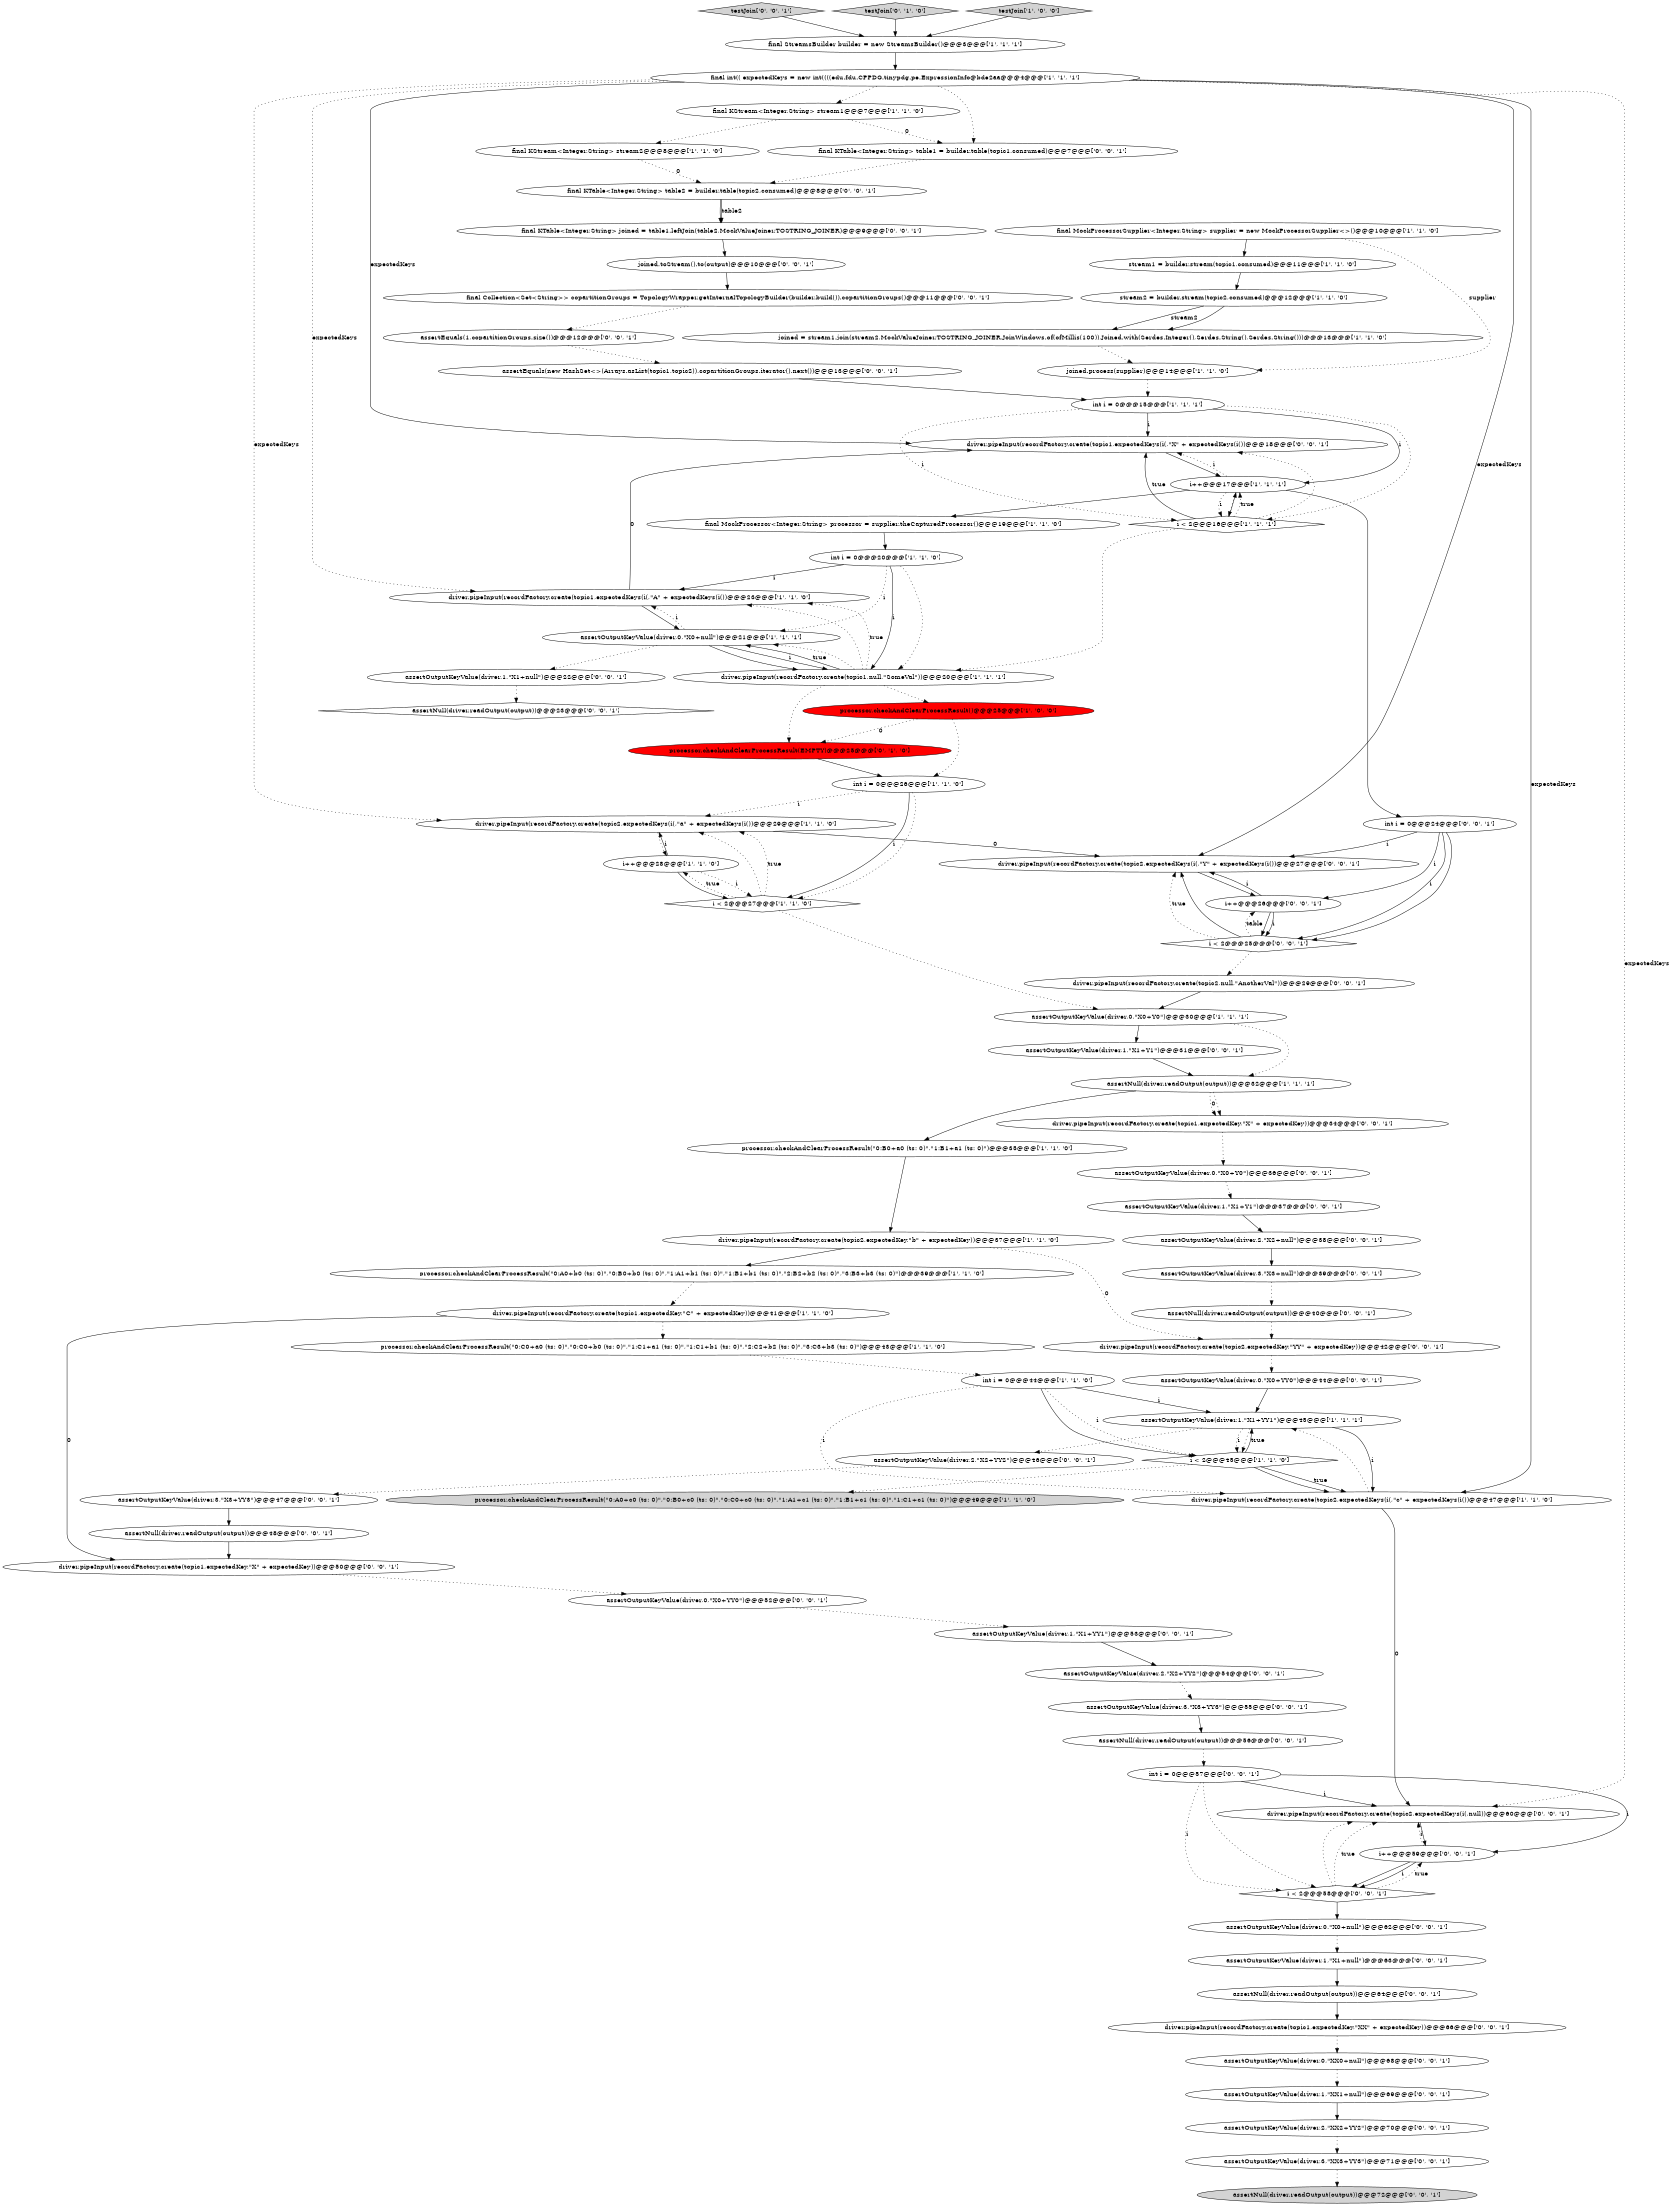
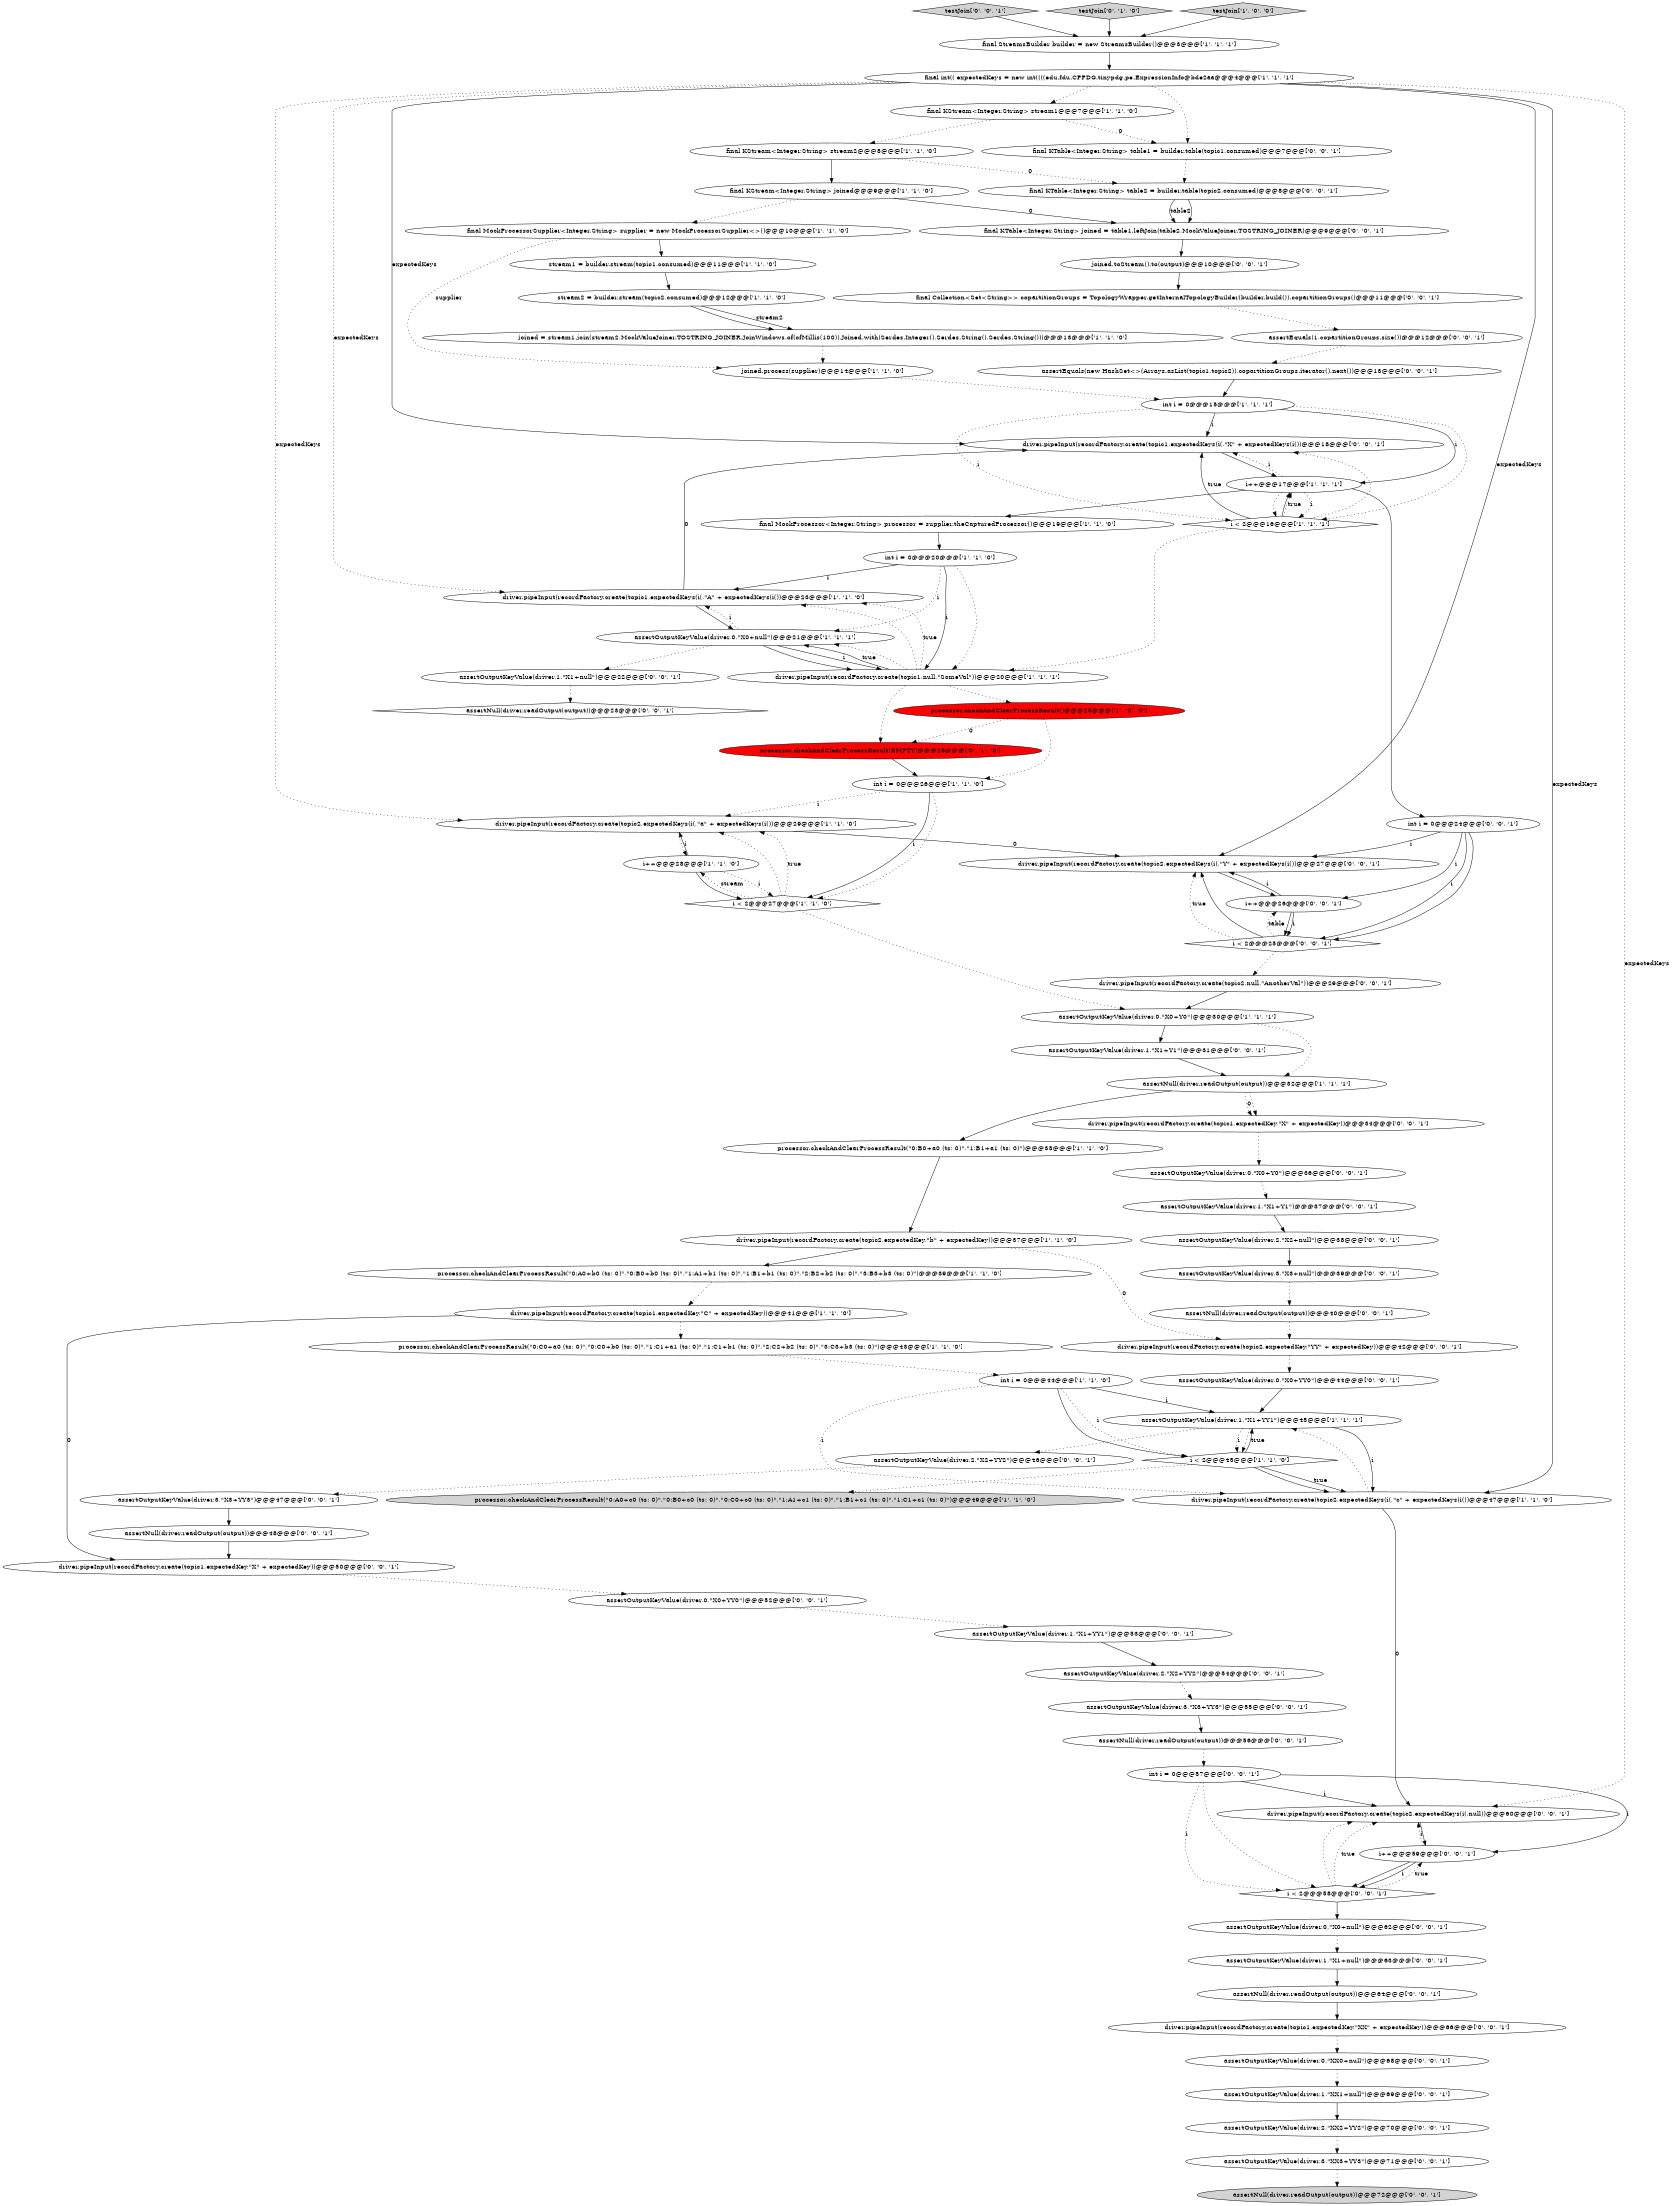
node "final KStream<Integer,String> joined@@@9@@@['1', '1', '0']": added
edge "i < 2@@@27@@@['1', '1', '0']" -> "i++@@@28@@@['1', '1', '0']": label "true" -> "stream"
